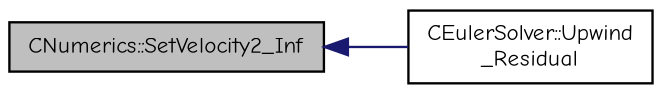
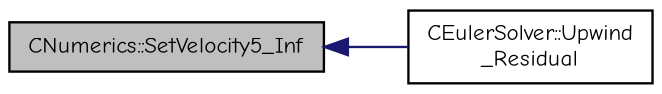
node "CNumerics::SetVelocity2_Inf": label "CNumerics::SetVelocity2_Inf" -> "CNumerics::SetVelocity5_Inf"
